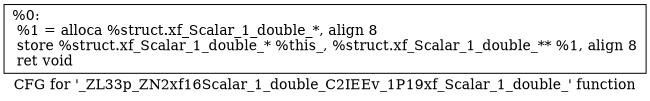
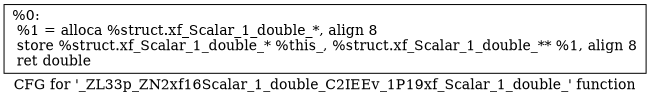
node "%0:": text "ret void" -> "ret double"
